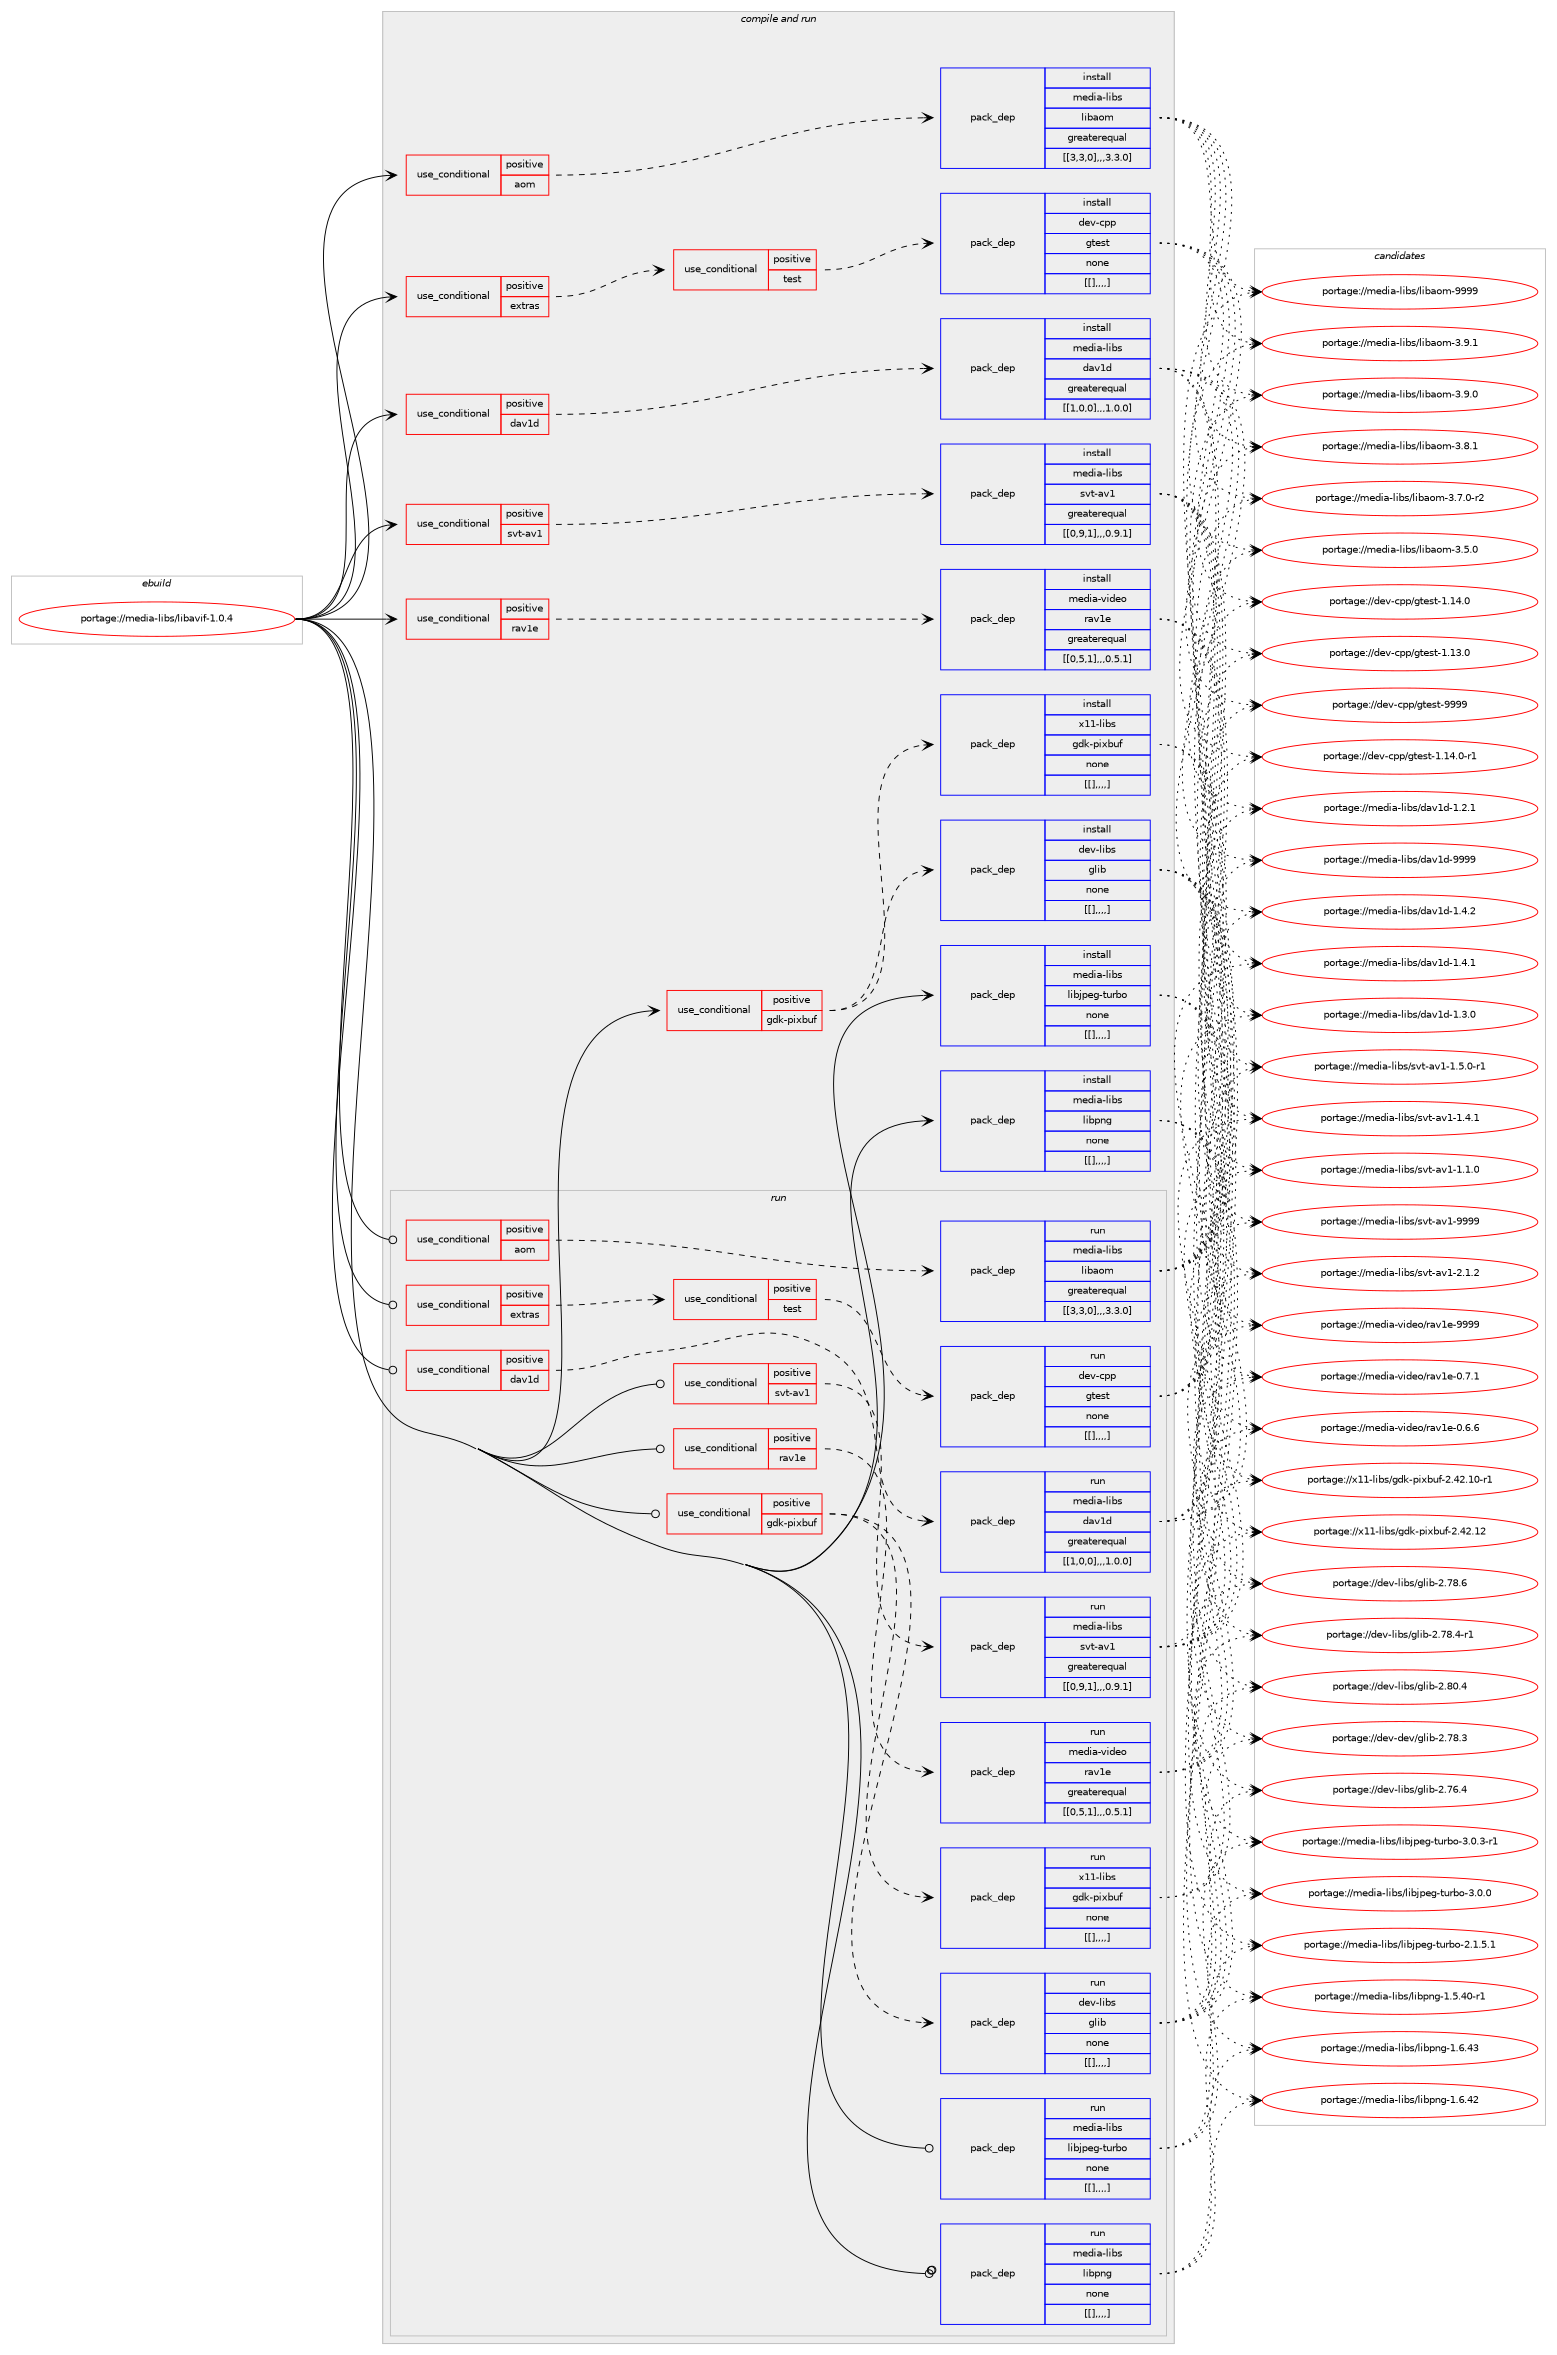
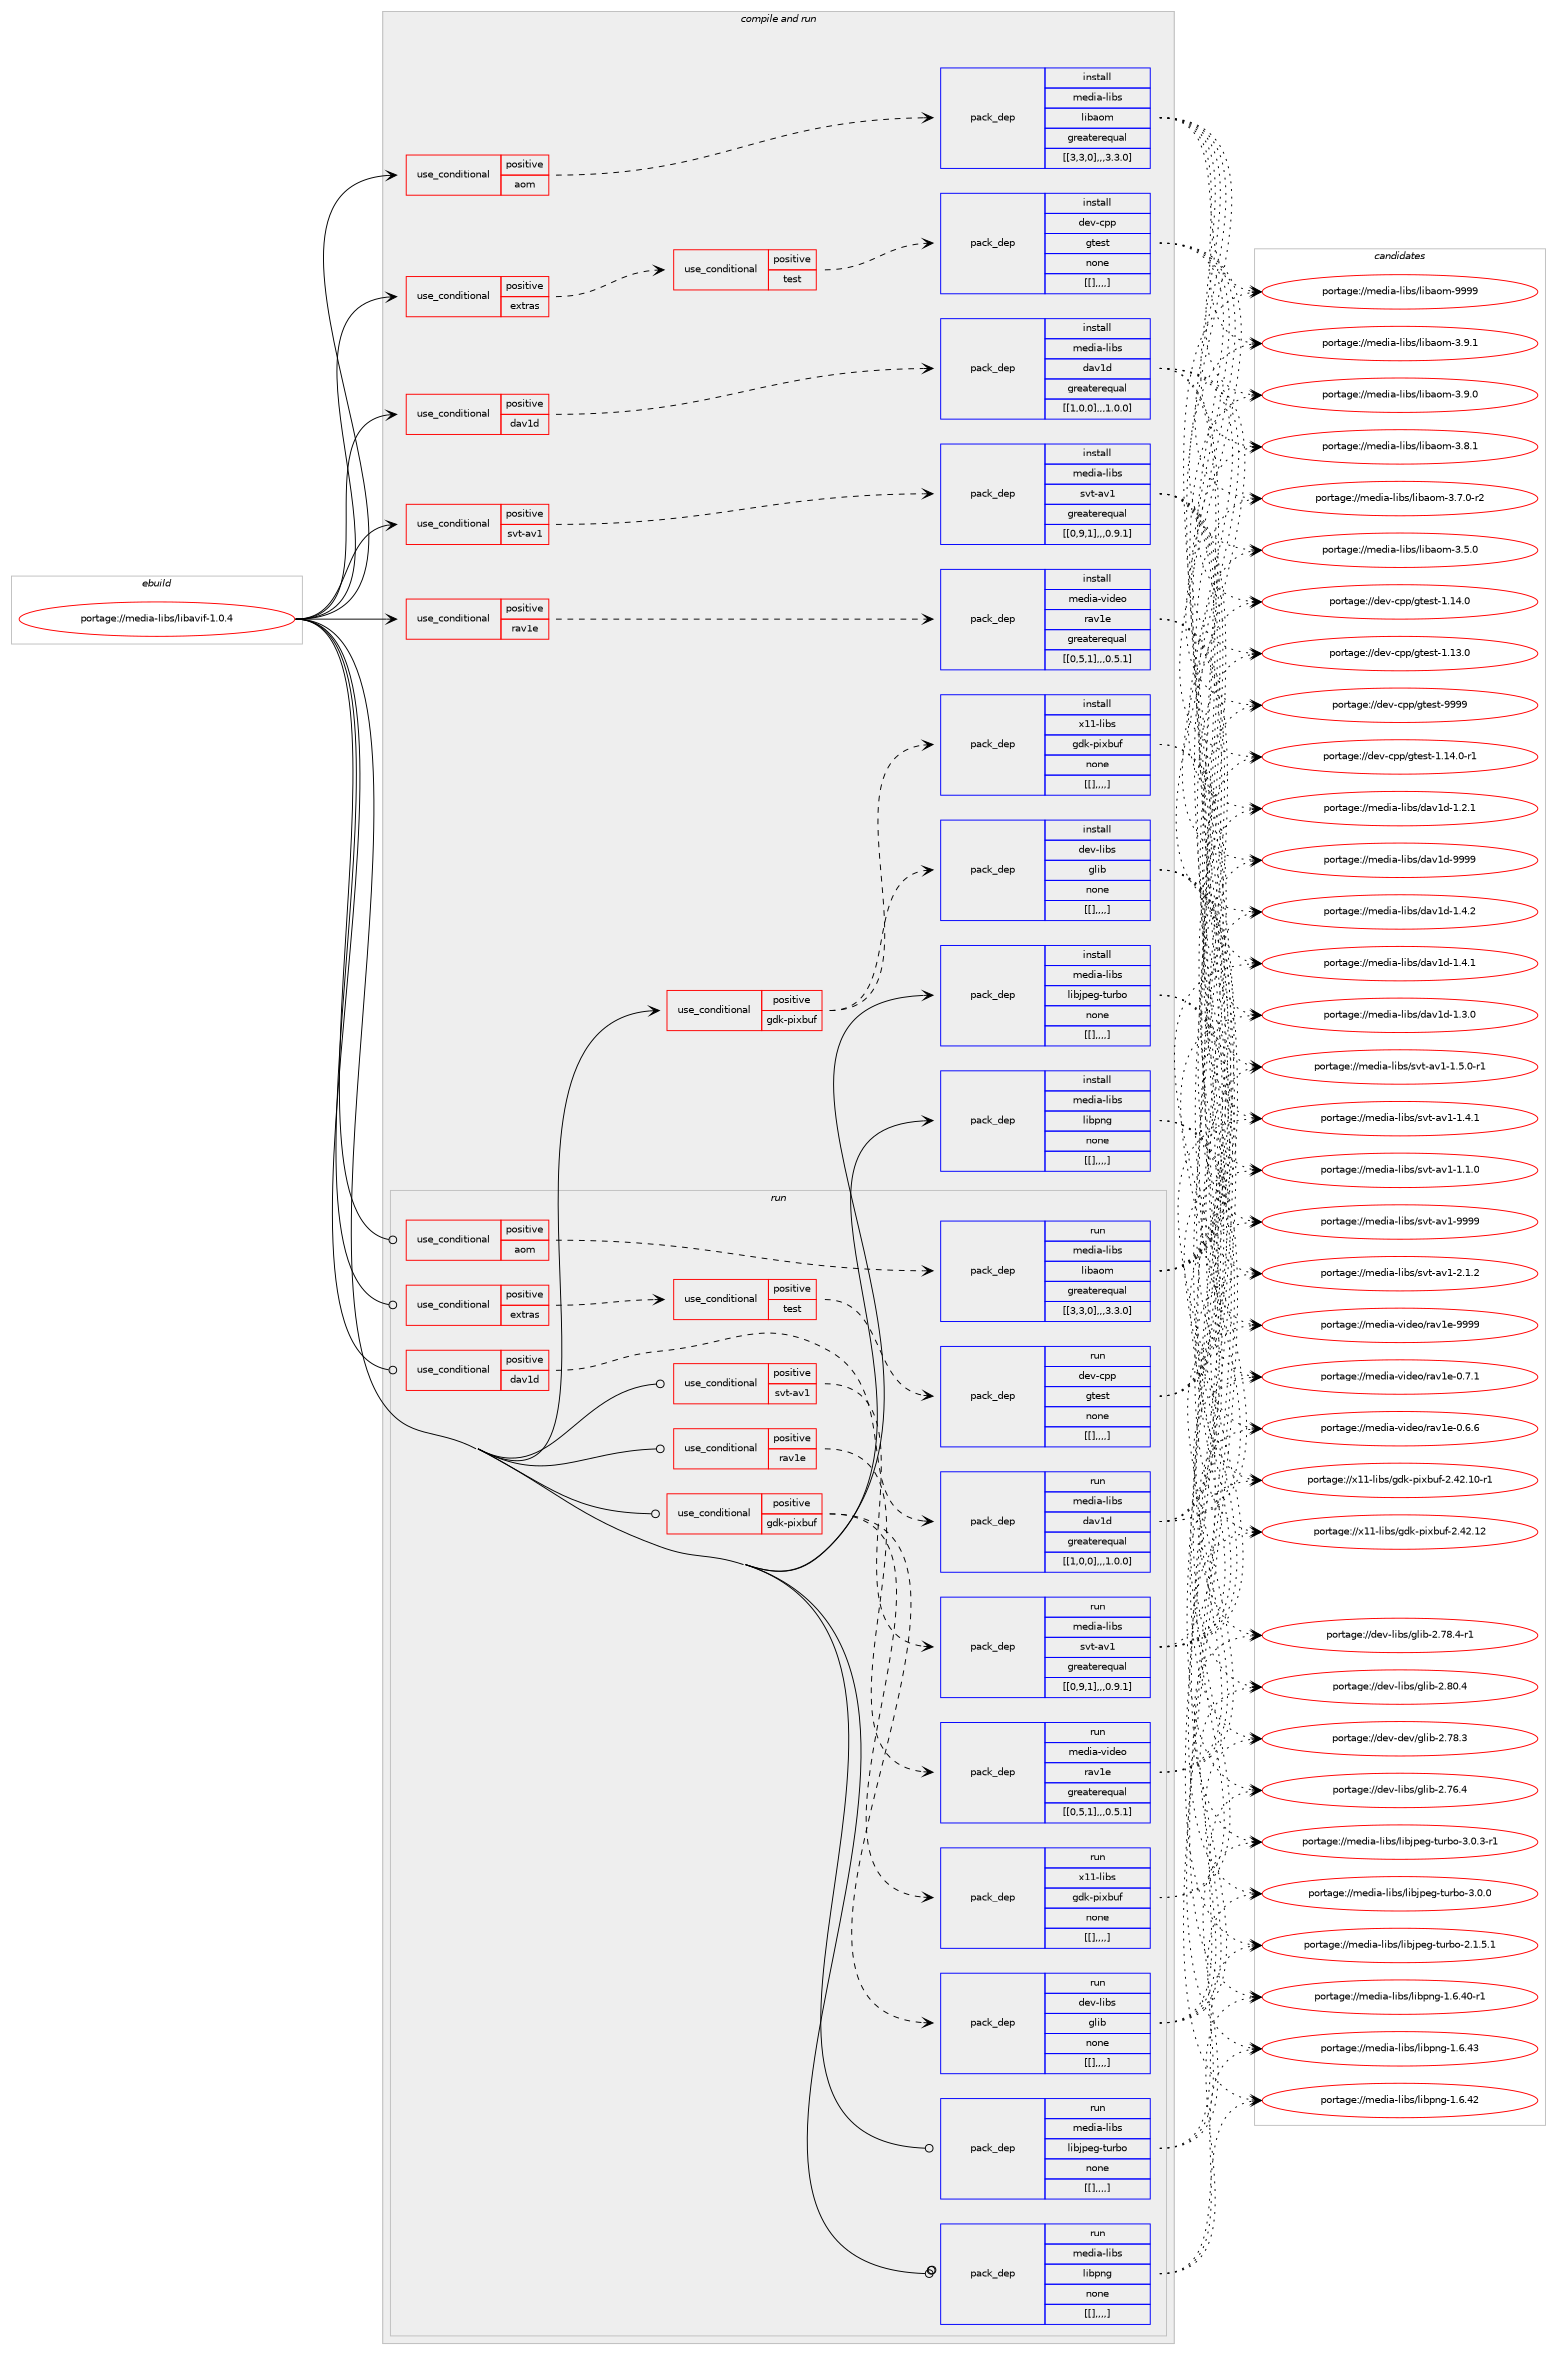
node "portage://dev-libs/glib-2.78.6": removed
node "portage://media-libs/libpng-1.5.40-r1": label "portage://media-libs/libpng-1.5.40-r1" -> "portage://media-libs/libpng-1.6.40-r1"
